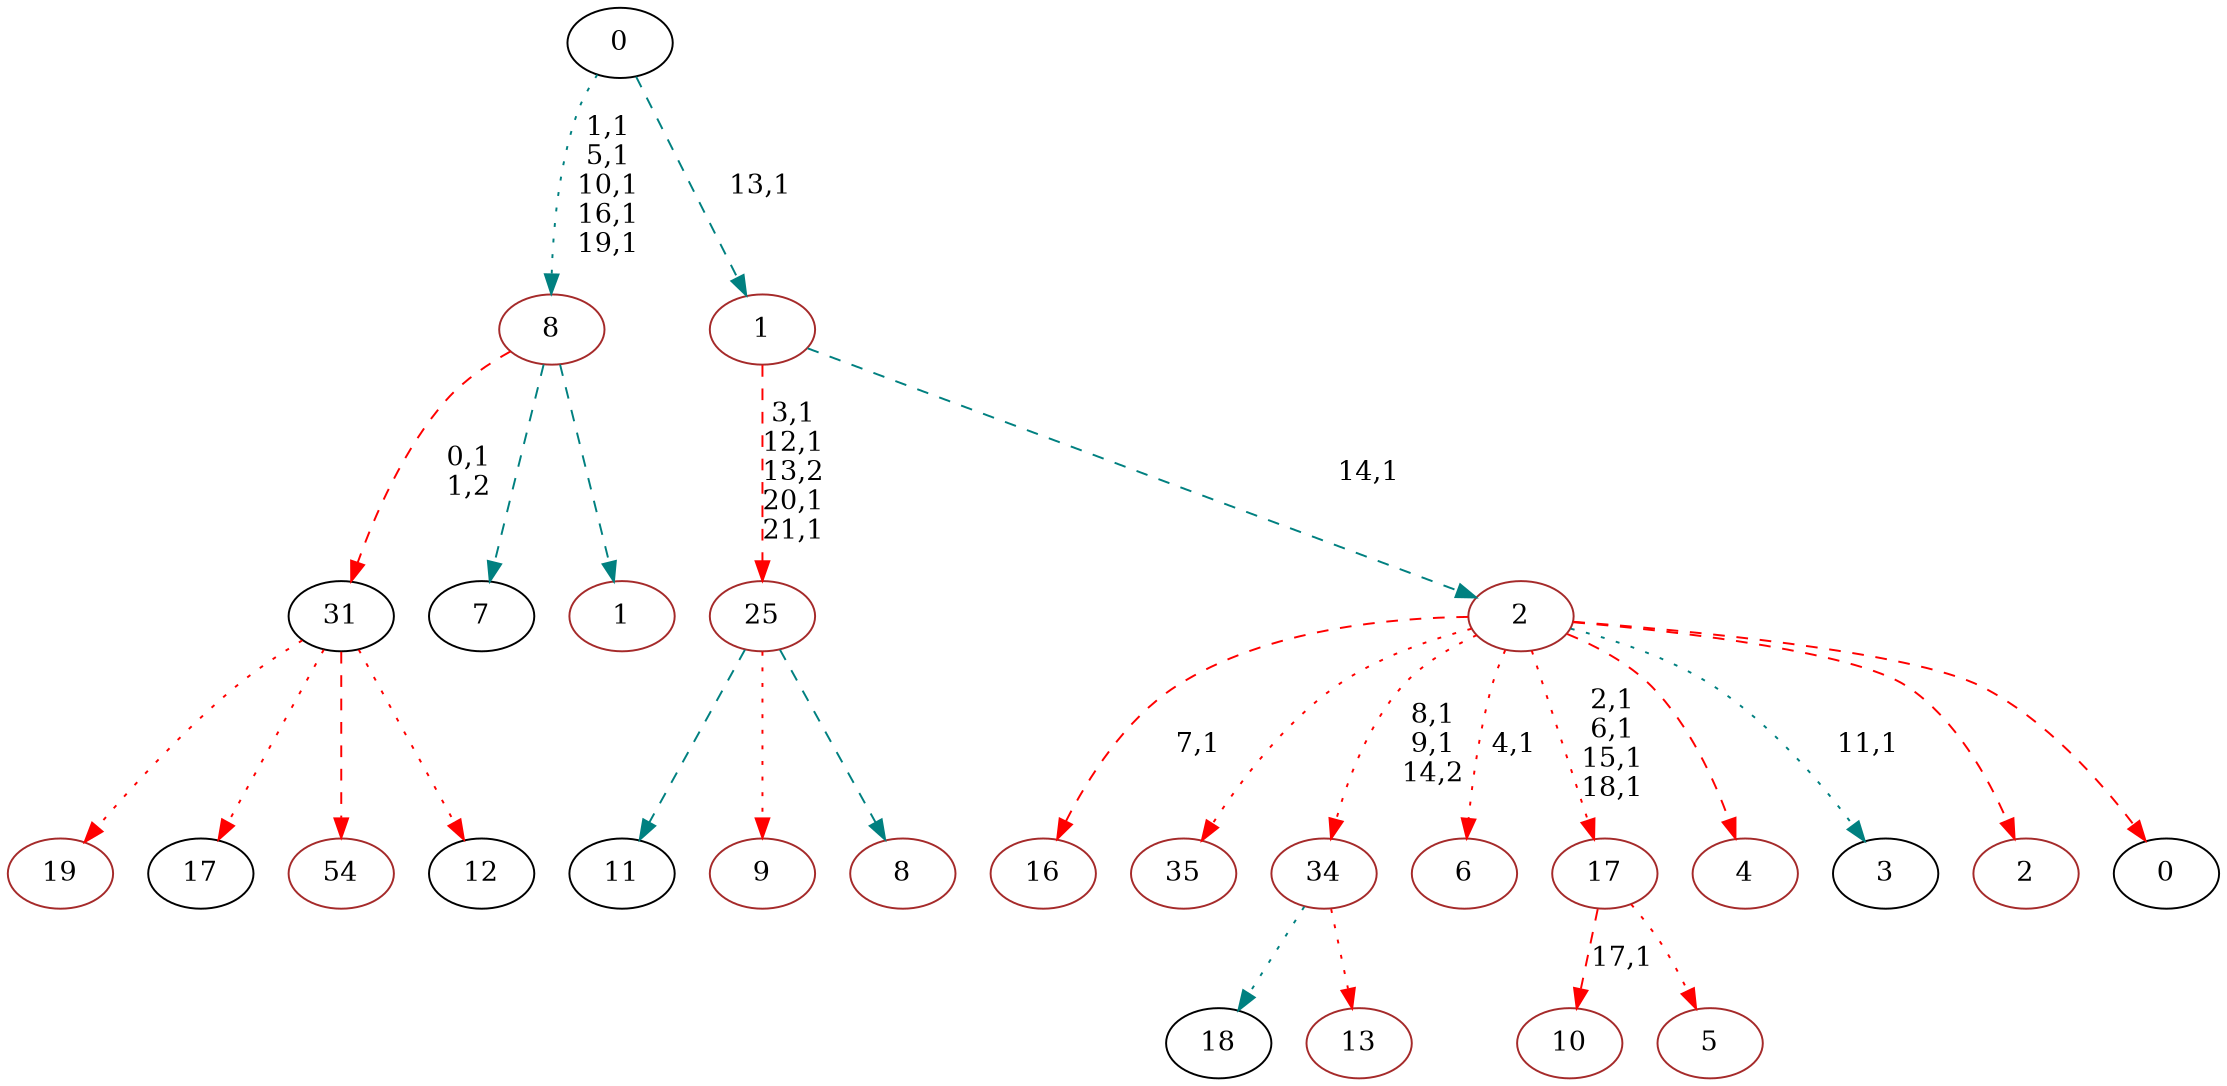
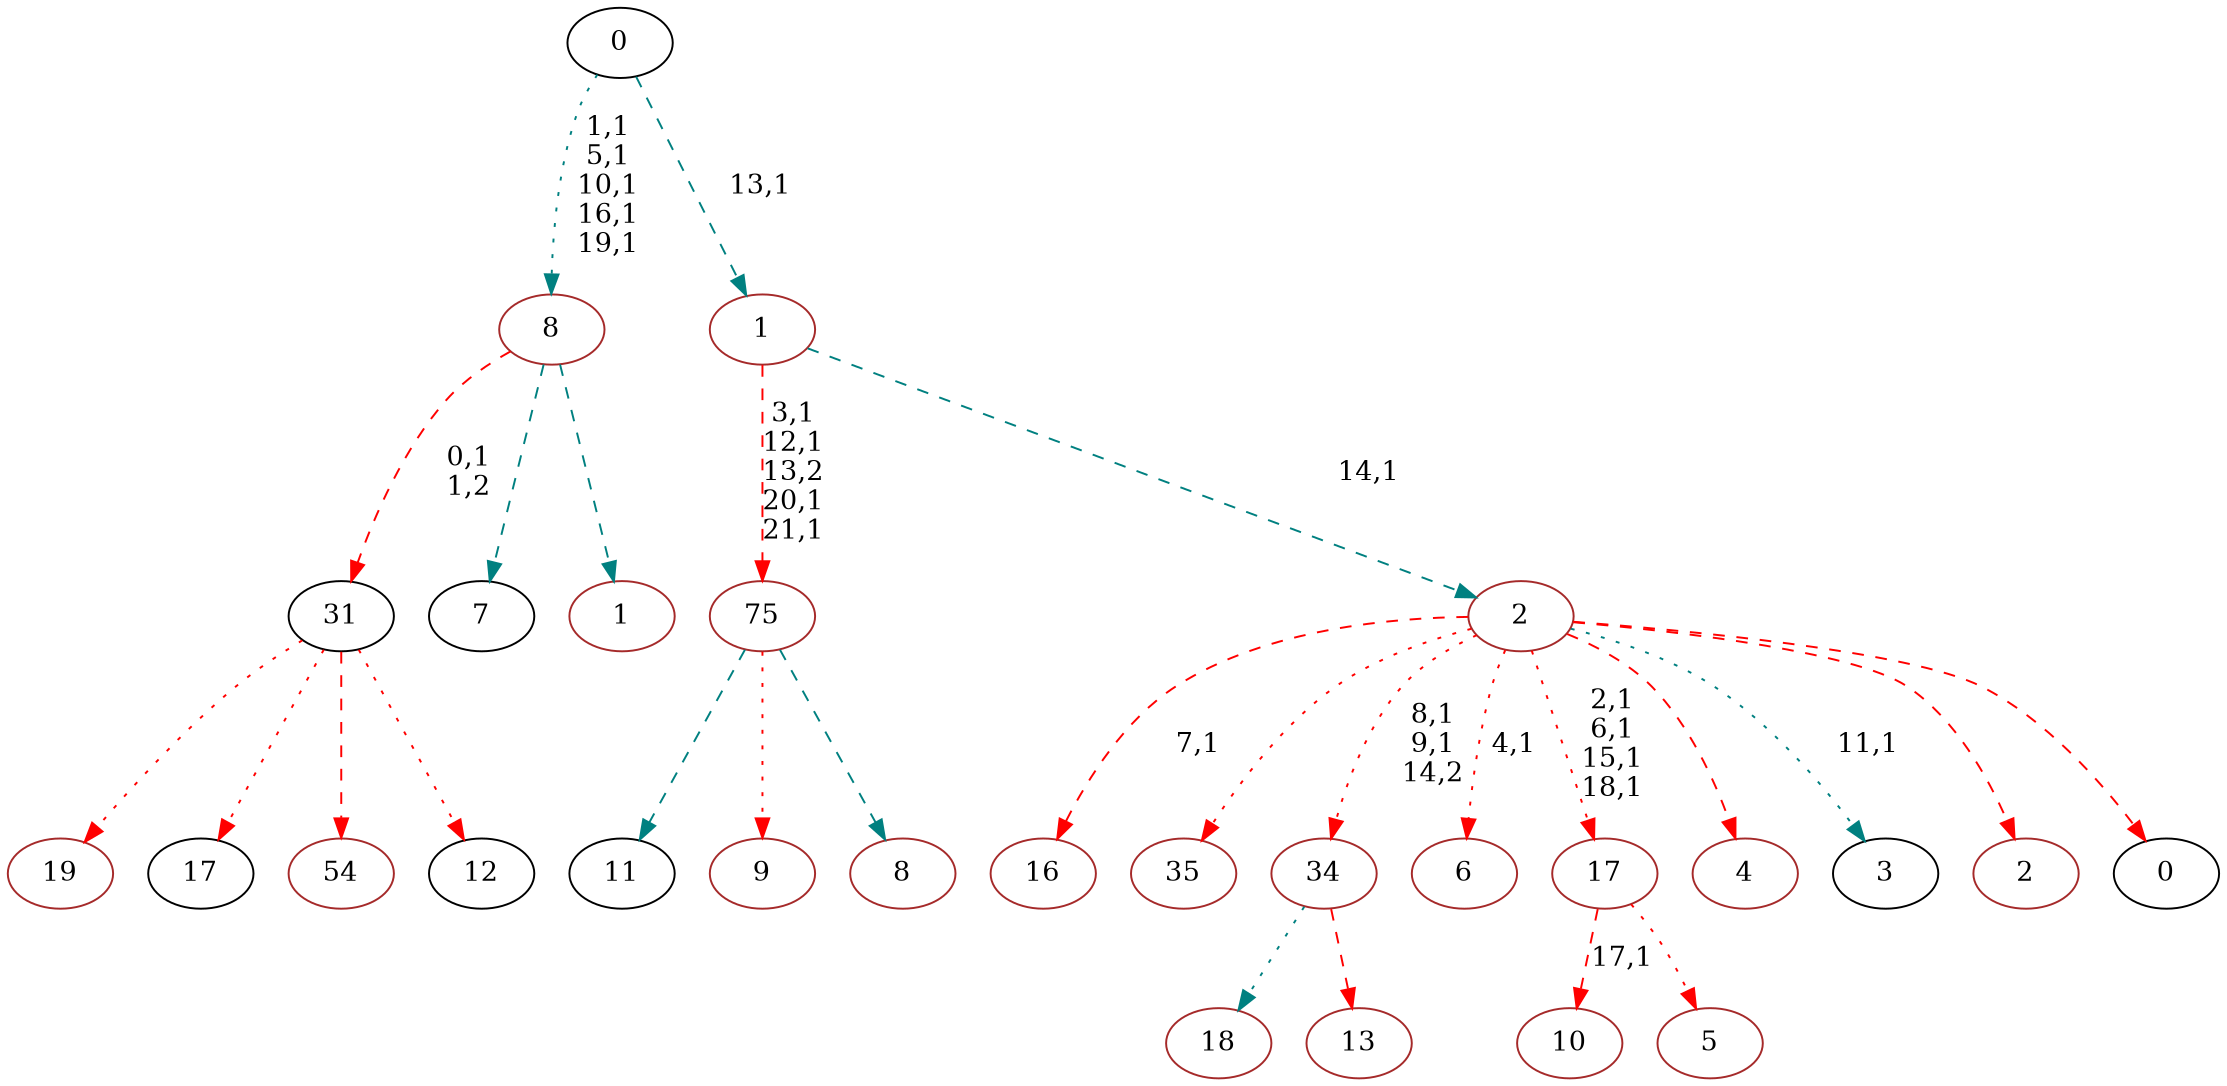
node "25": label "25" -> "75"
edge "34" -> "13": style dotted -> dashed
node "18": color black -> brown
